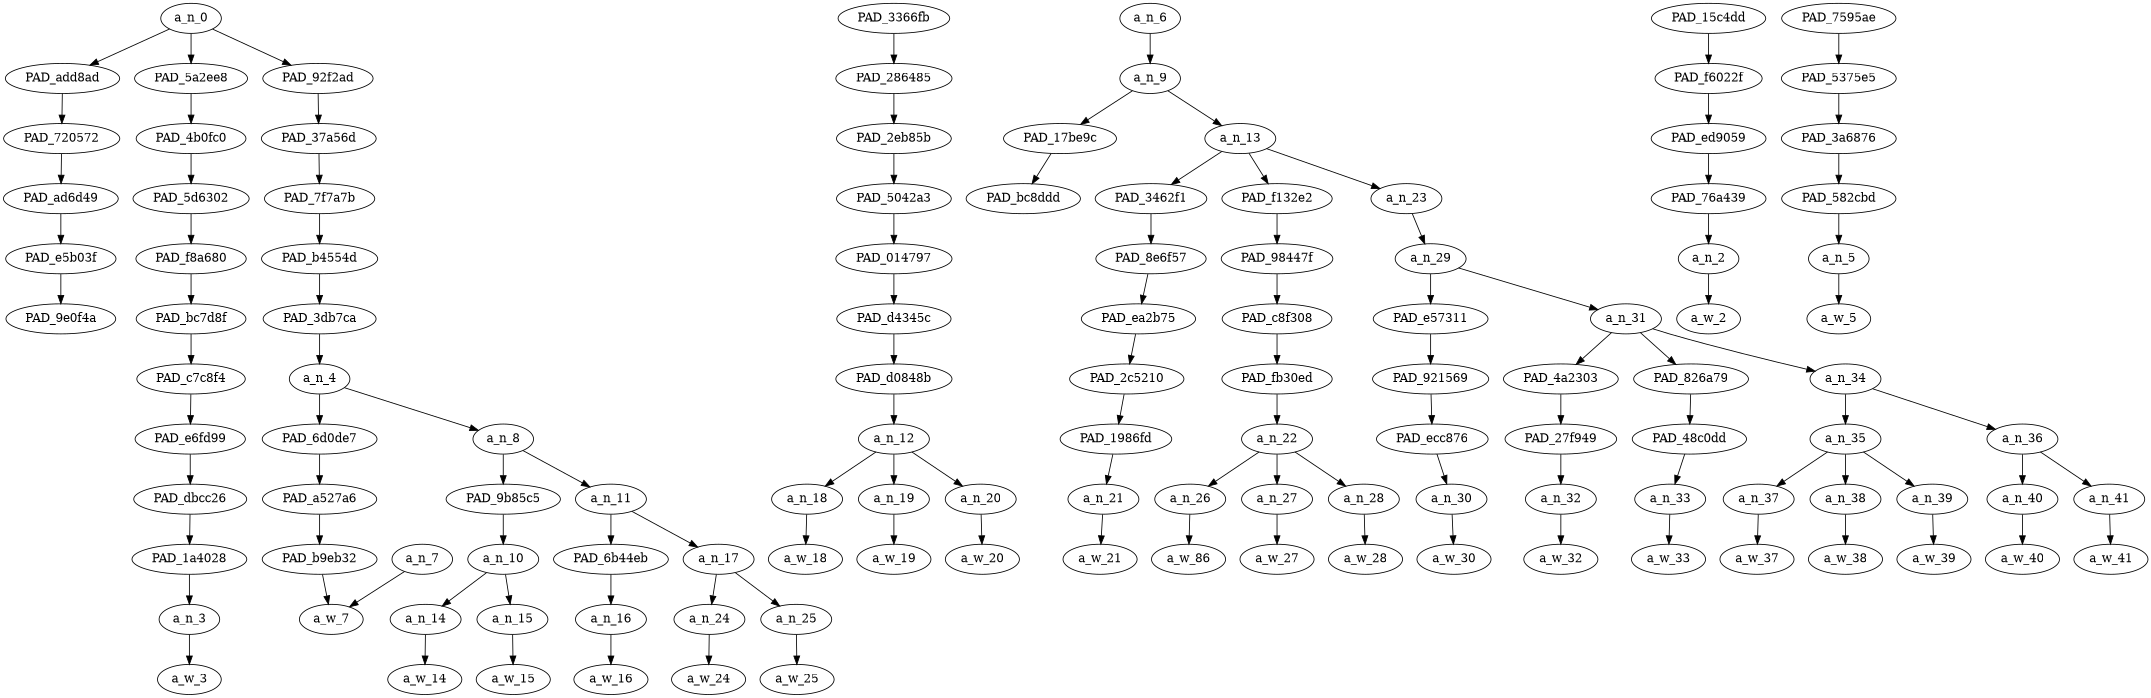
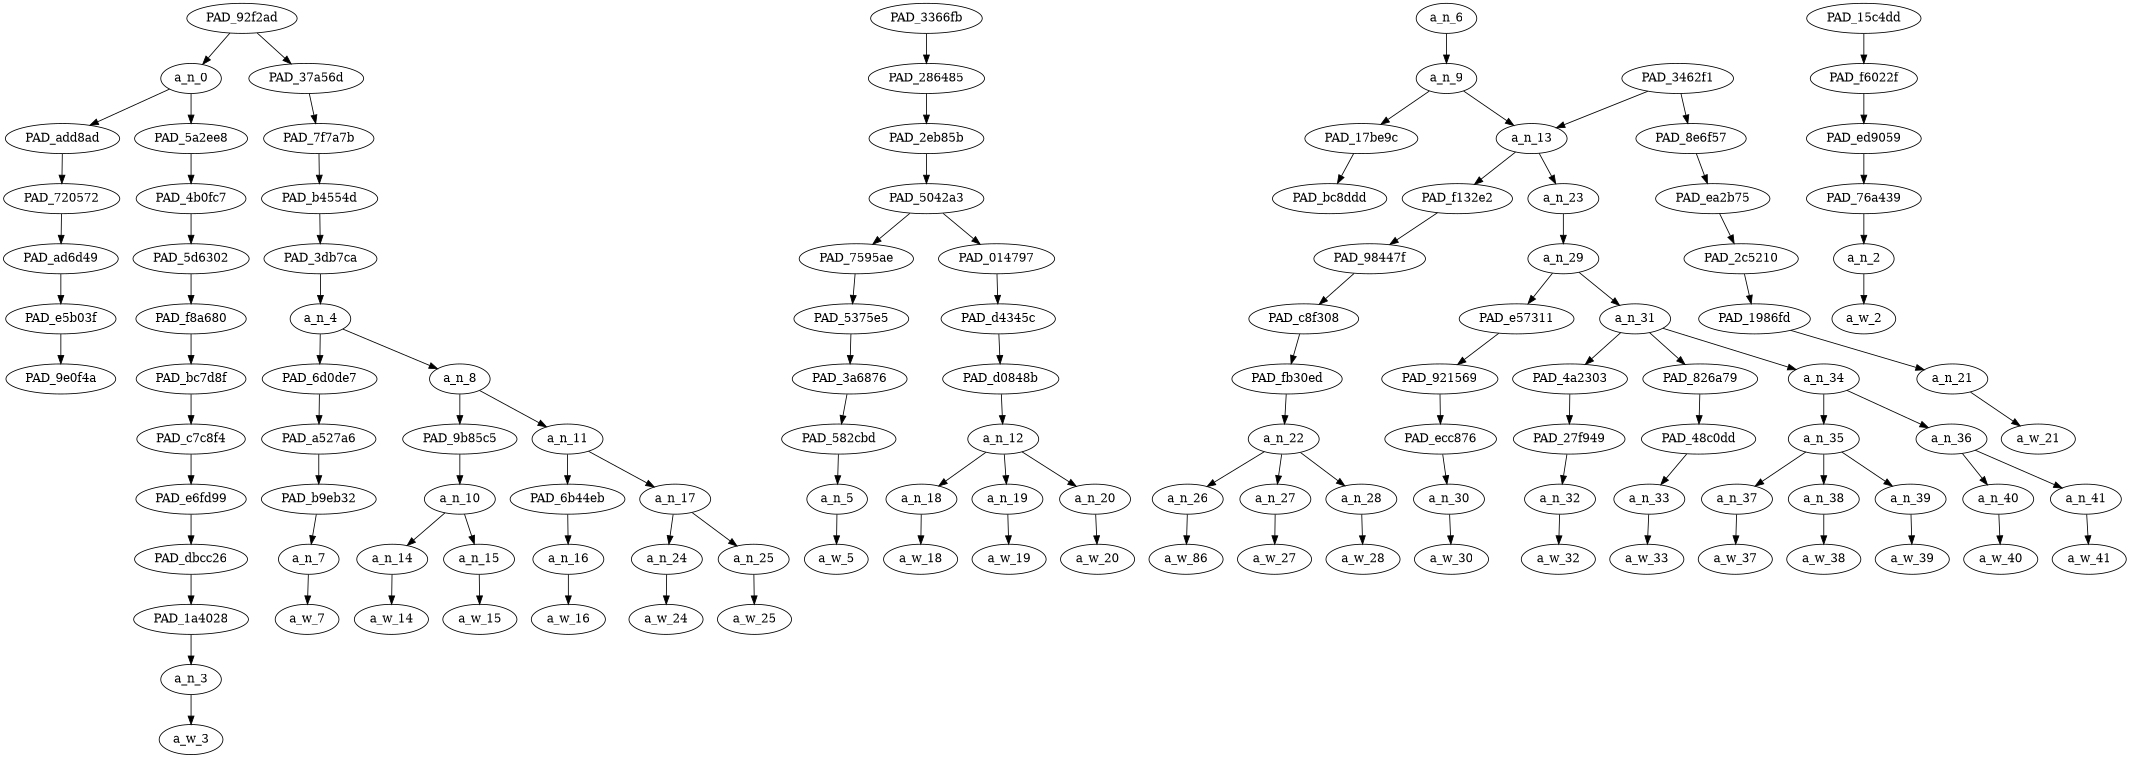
edge "a_n_0" -> "PAD_92f2ad": reversed
node "PAD_4b0fc0": label "PAD_4b0fc0" -> "PAD_4b0fc7"
edge "a_n_13" -> "PAD_3462f1": reversed
edge "PAD_5042a3" -> "PAD_7595ae": added
edge "PAD_b9eb32" -> "a_w_7": now "PAD_b9eb32" -> "a_n_7"
